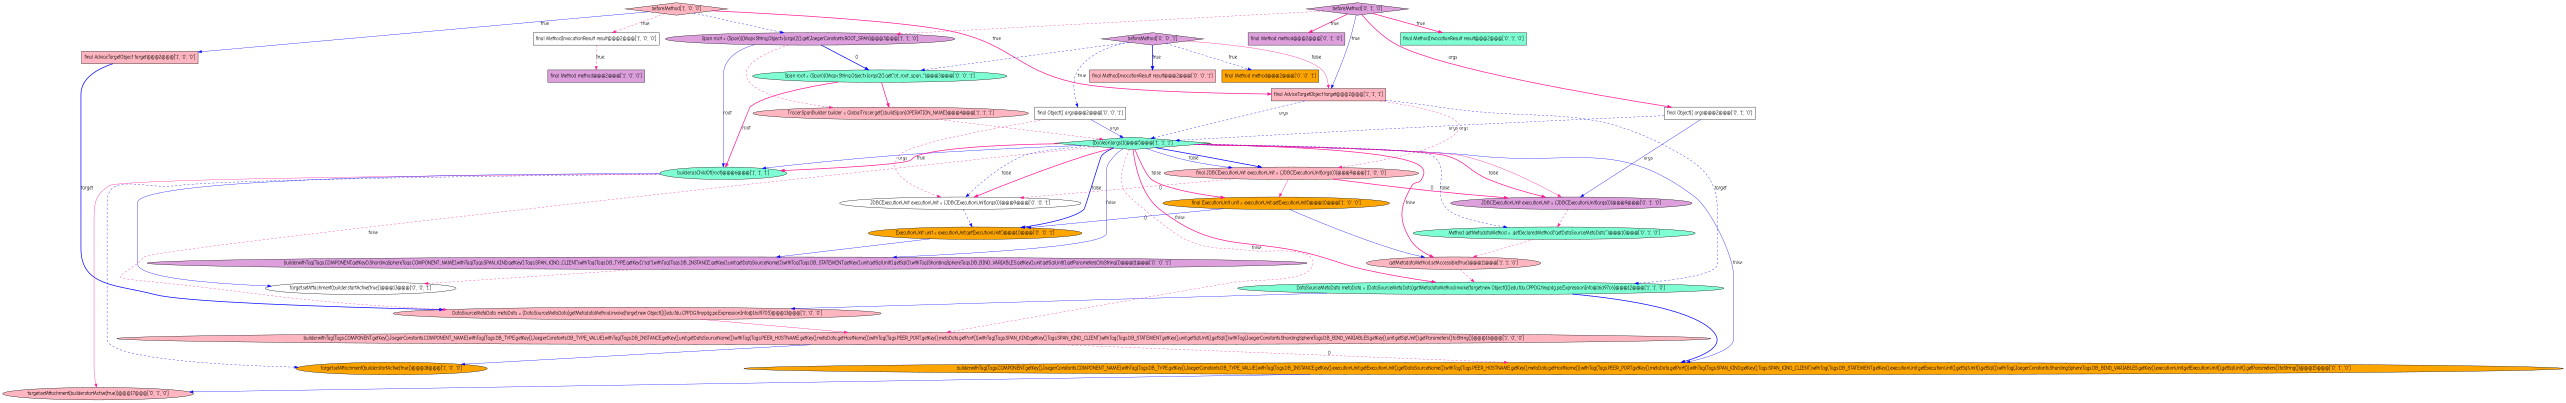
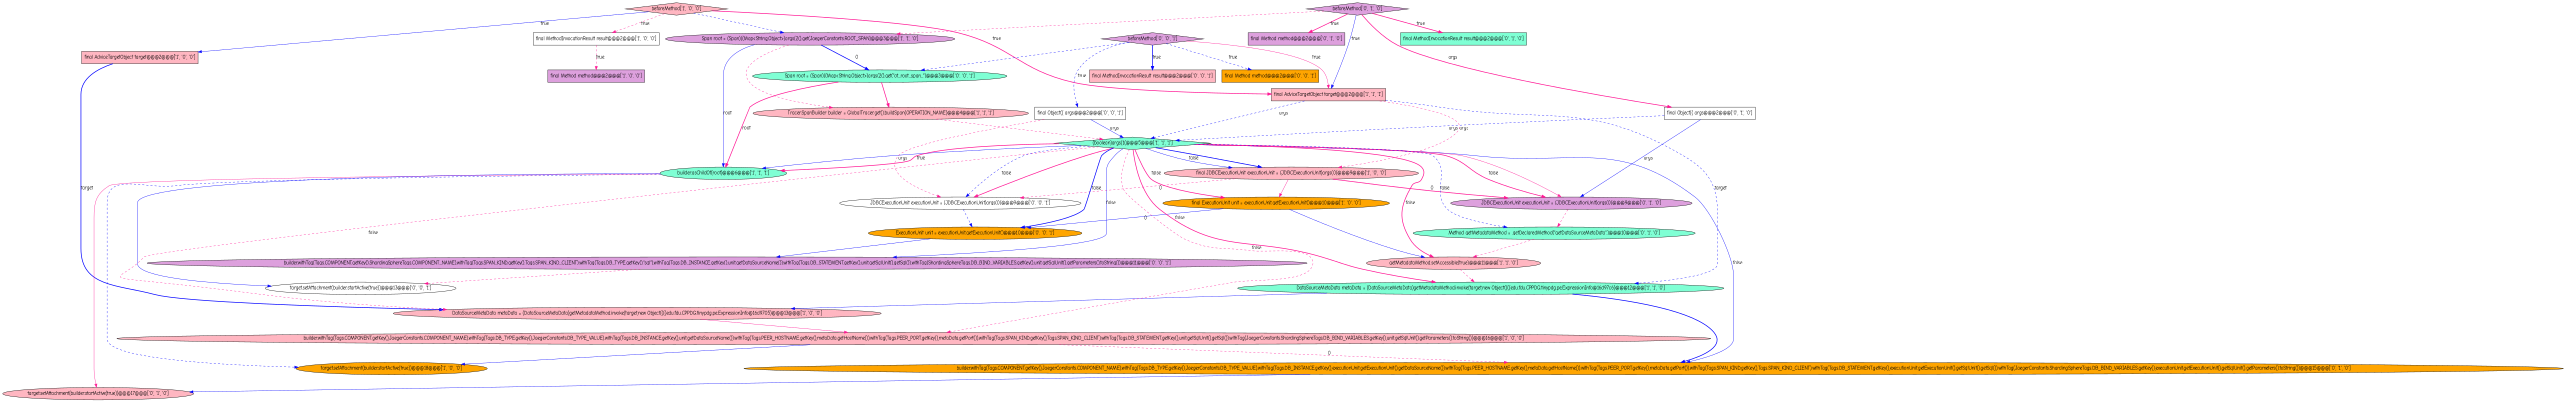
edge "beforeMethod['0', '0', '1']" -> "final AdviceTargetObject target@@@2@@@['1', '1', '1']": label "false" -> "true"
